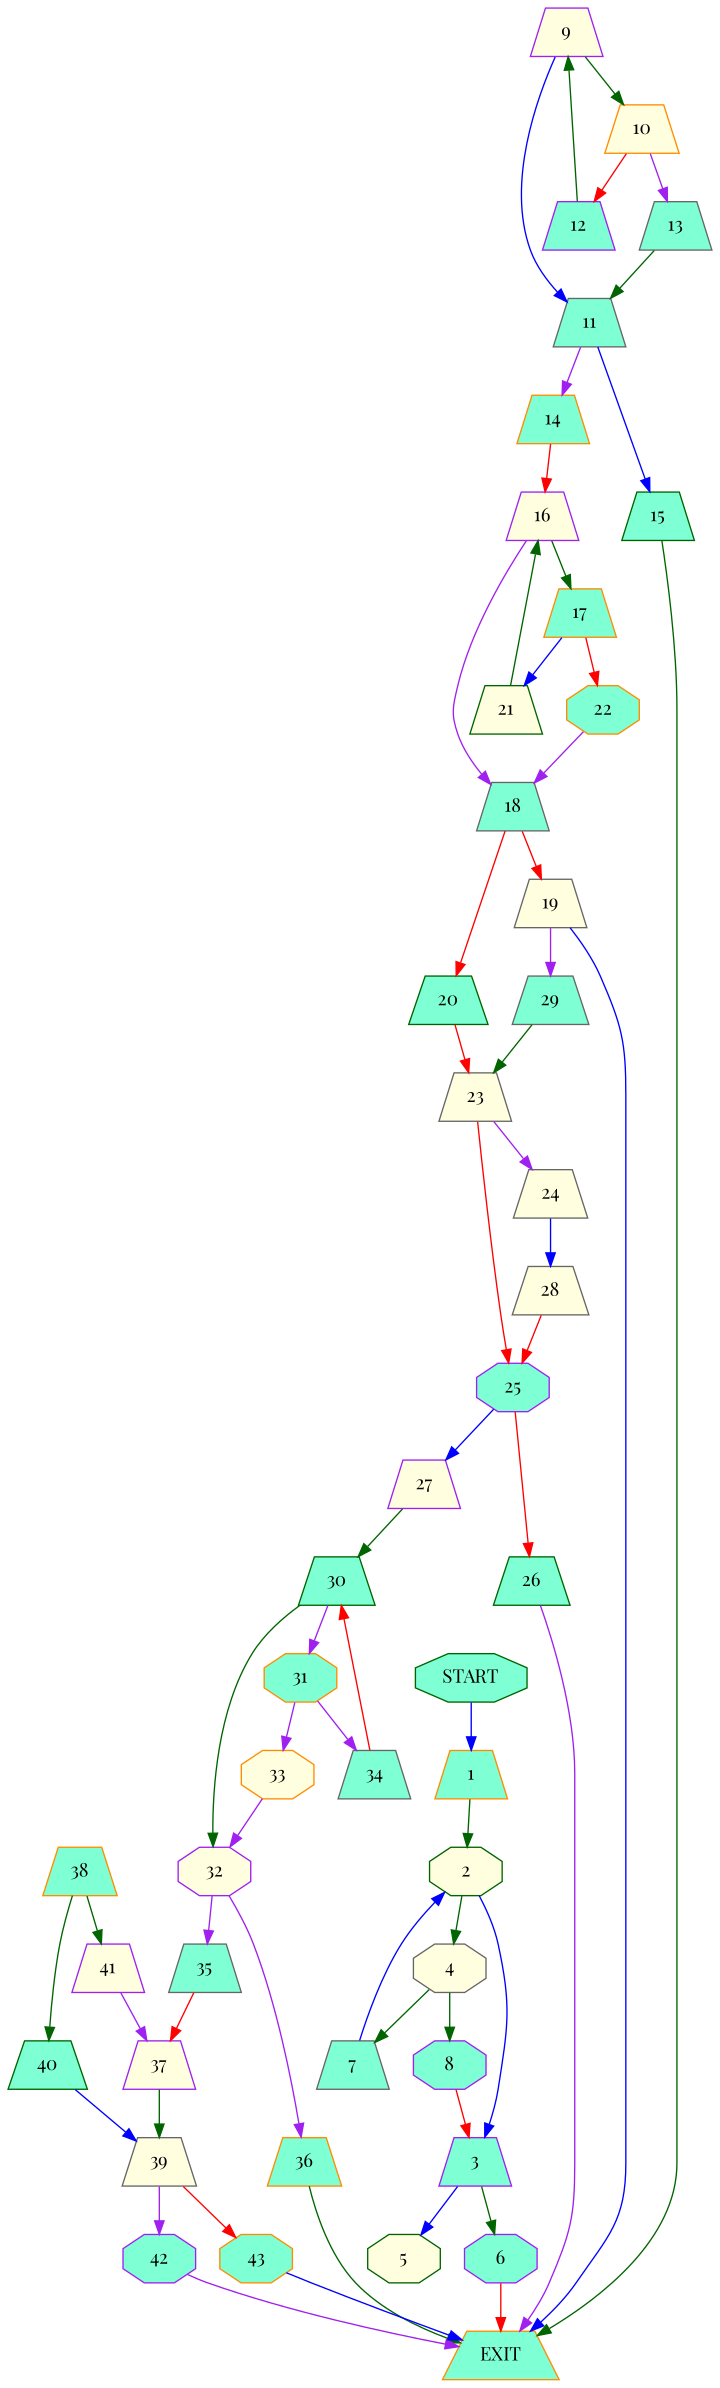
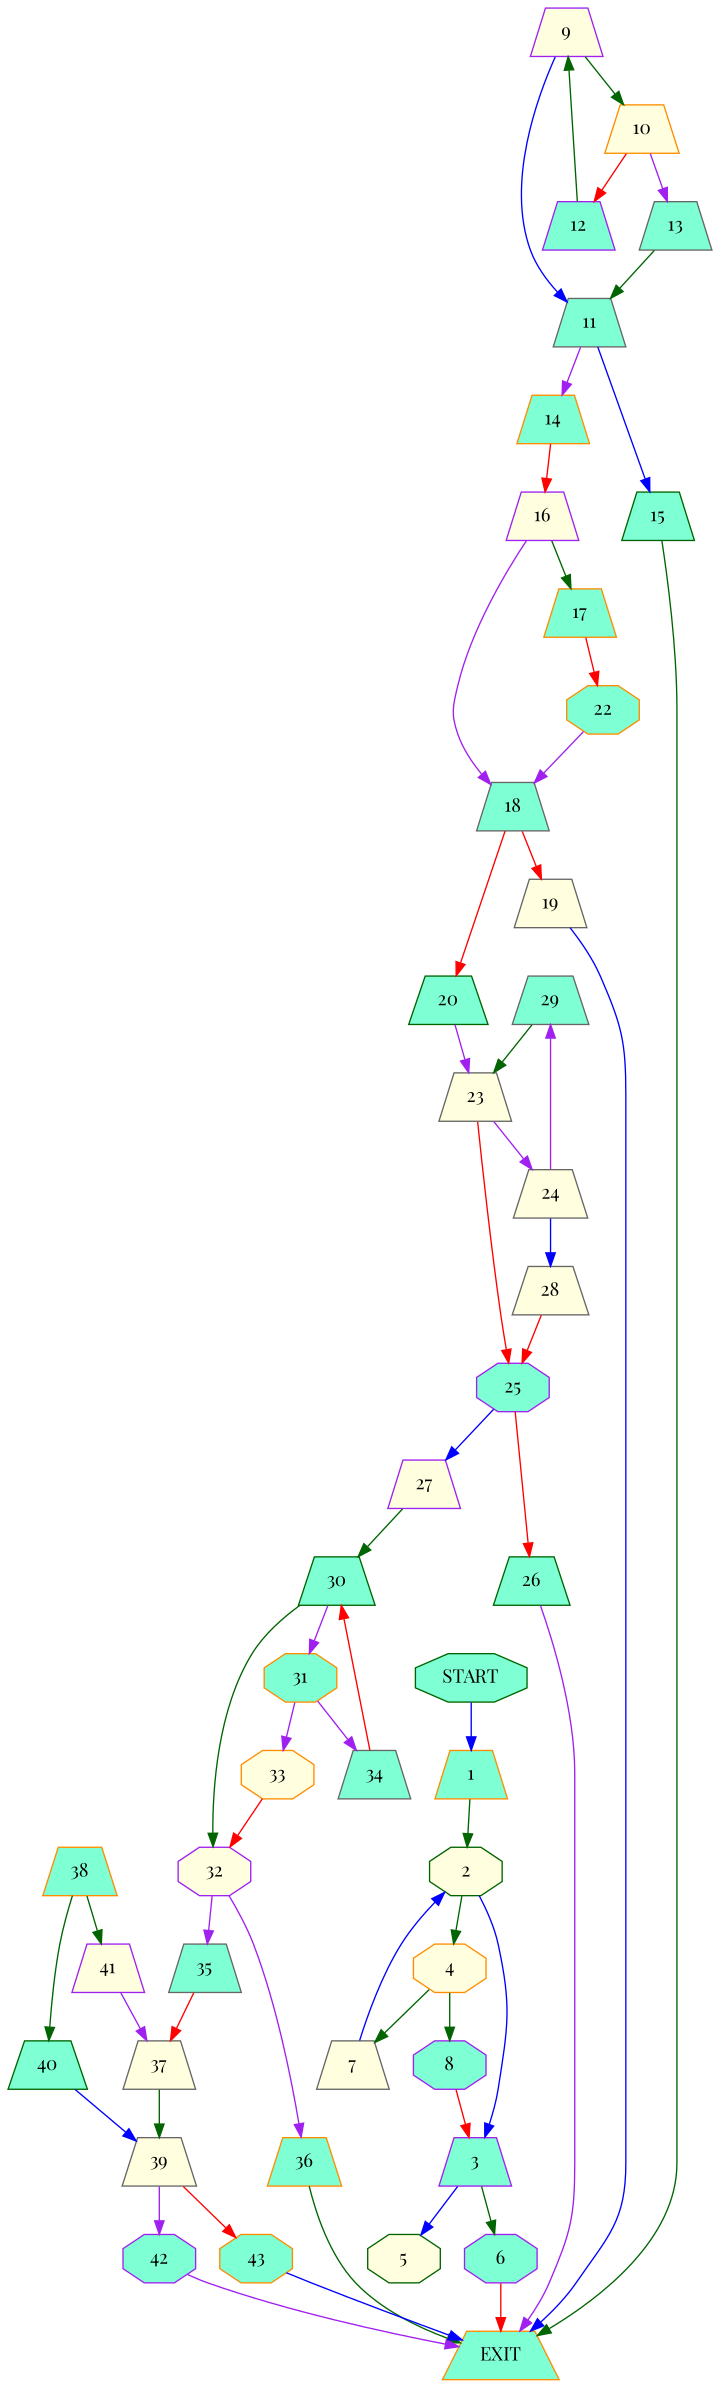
node "21": removed
edge "19" -> "29": now "24" -> "29"
edge "20" -> "23": color red -> purple
edge "33" -> "32": color purple -> red
node "4": color gray40 -> darkorange
node "37": color purple -> gray40
node "7": fillcolor aquamarine -> lightyellow
